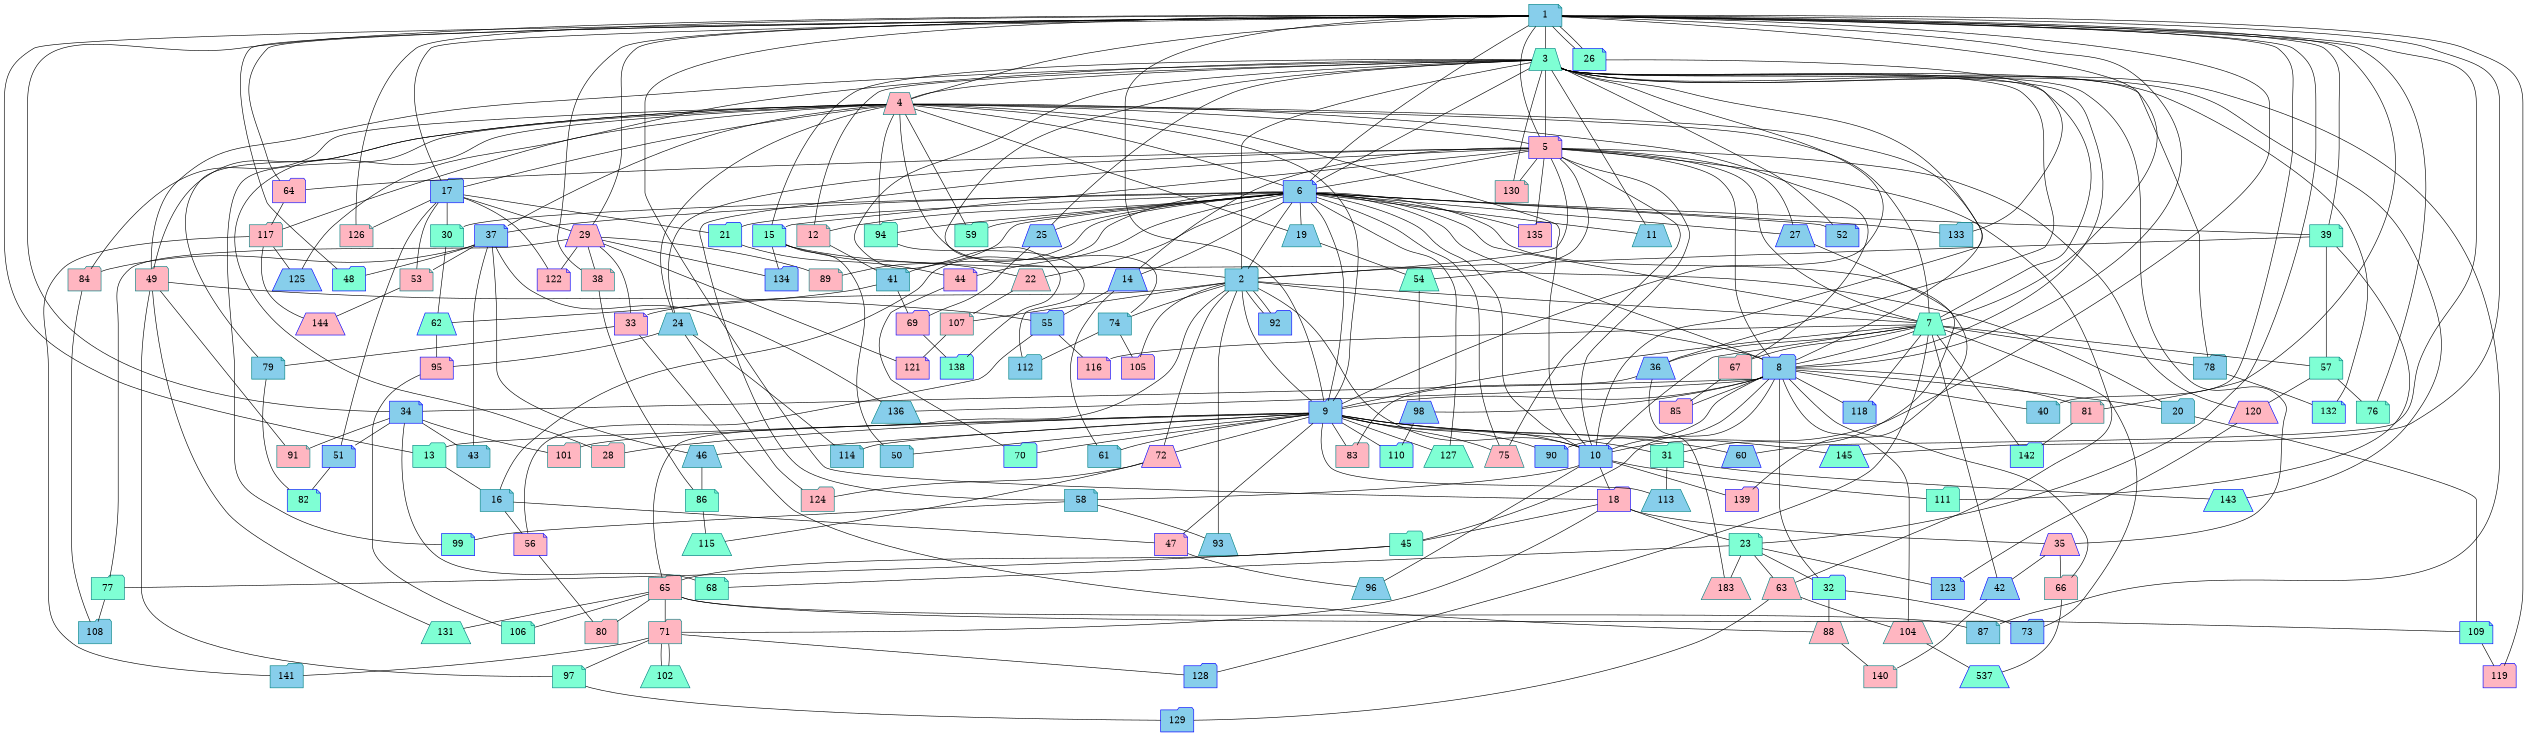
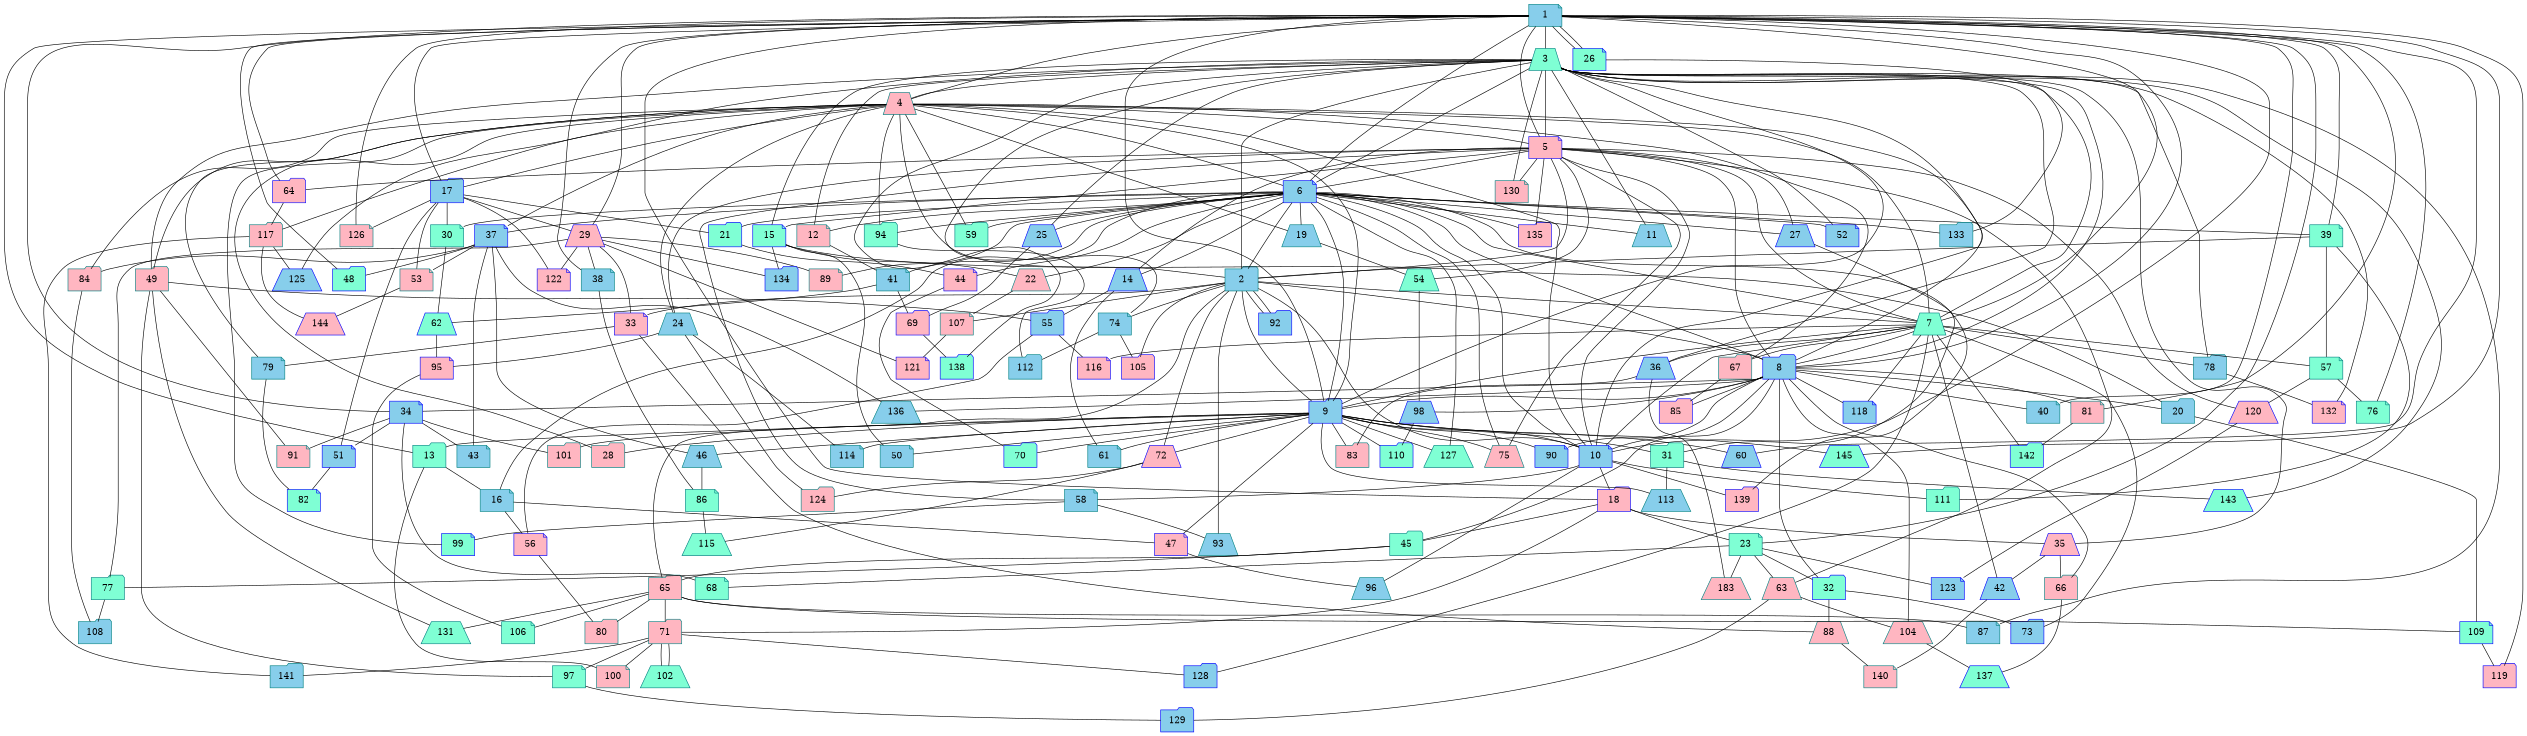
node "38": fillcolor lightpink -> skyblue
node "132": fillcolor aquamarine -> lightpink
node "100": added
node "537": label "537" -> "137"
